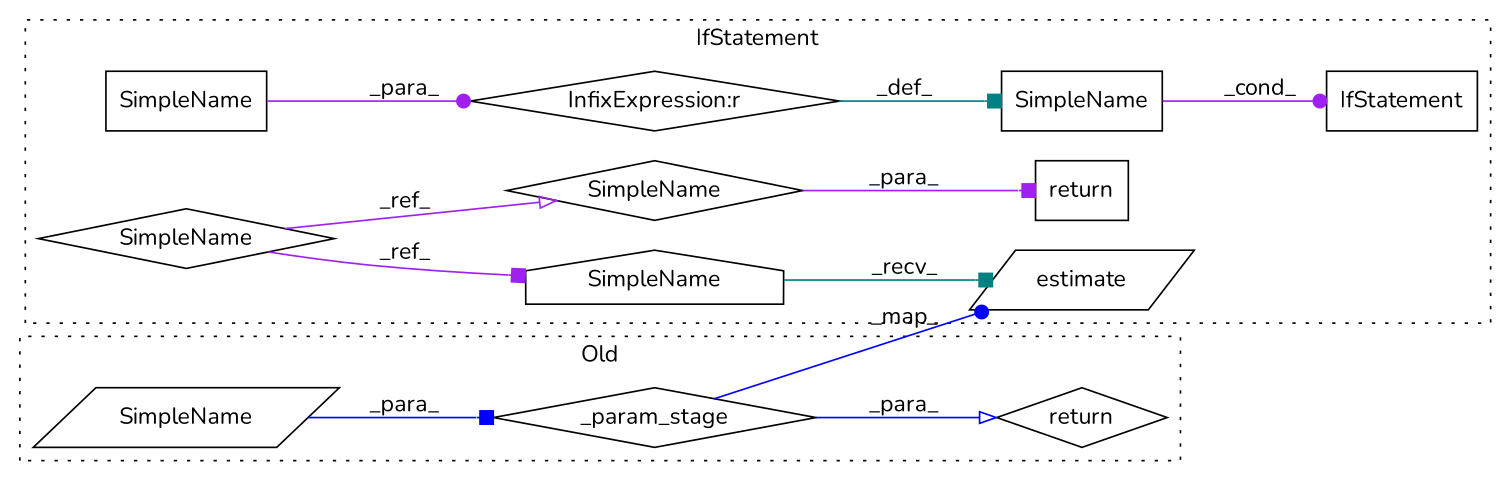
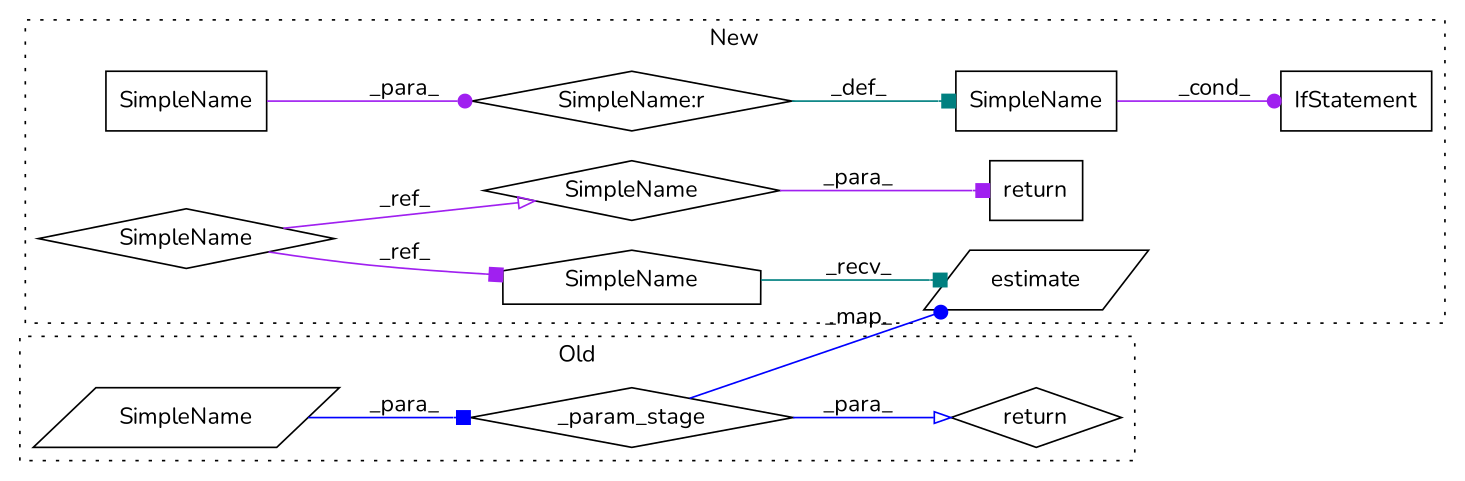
cluster "IfStatement": label "IfStatement" -> "New"
node "InfixExpression:r": label "InfixExpression:r" -> "SimpleName:r"
